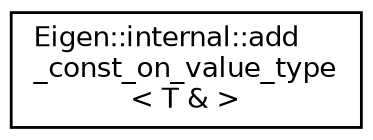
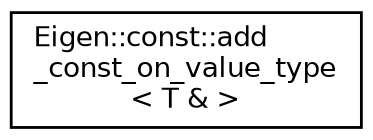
node "Eigen::internal::add _const_on_value_type < T & >": label "Eigen::internal::add _const_on_value_type < T & >" -> "Eigen::const::add _const_on_value_type < T & >"
